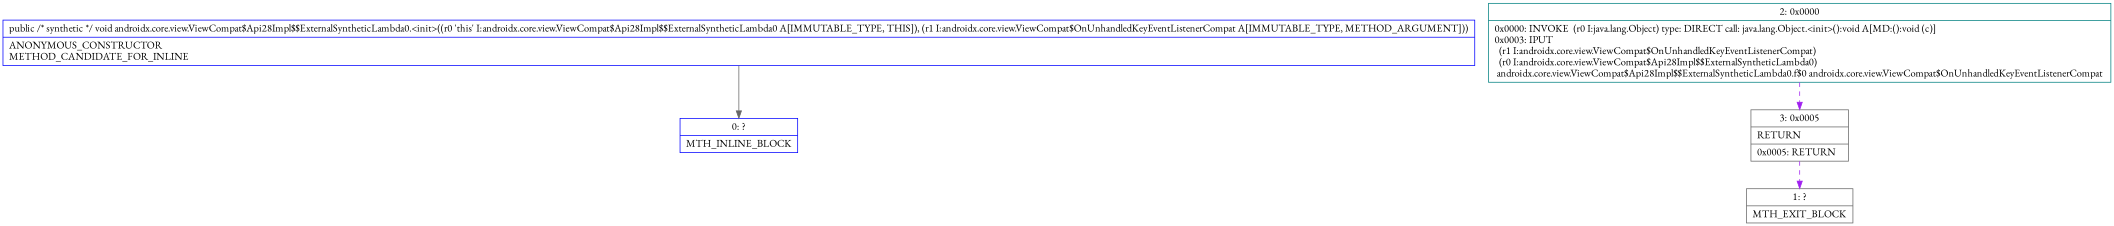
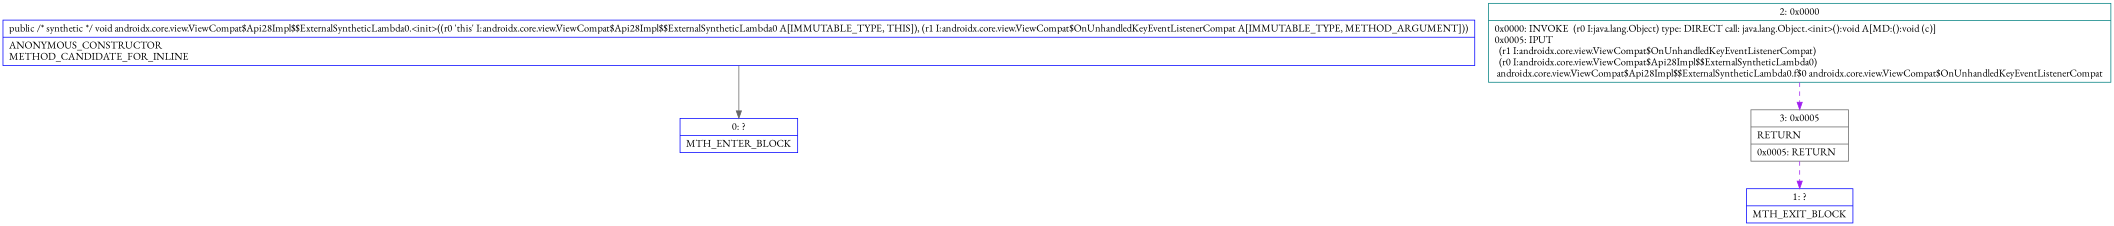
node "2: 0x0000": text "0x0003: IPUT" -> "0x0005: IPUT"
node "0: ?": text "MTH_INLINE_BLOCK" -> "MTH_ENTER_BLOCK"
node "1: ?": color gray40 -> blue
